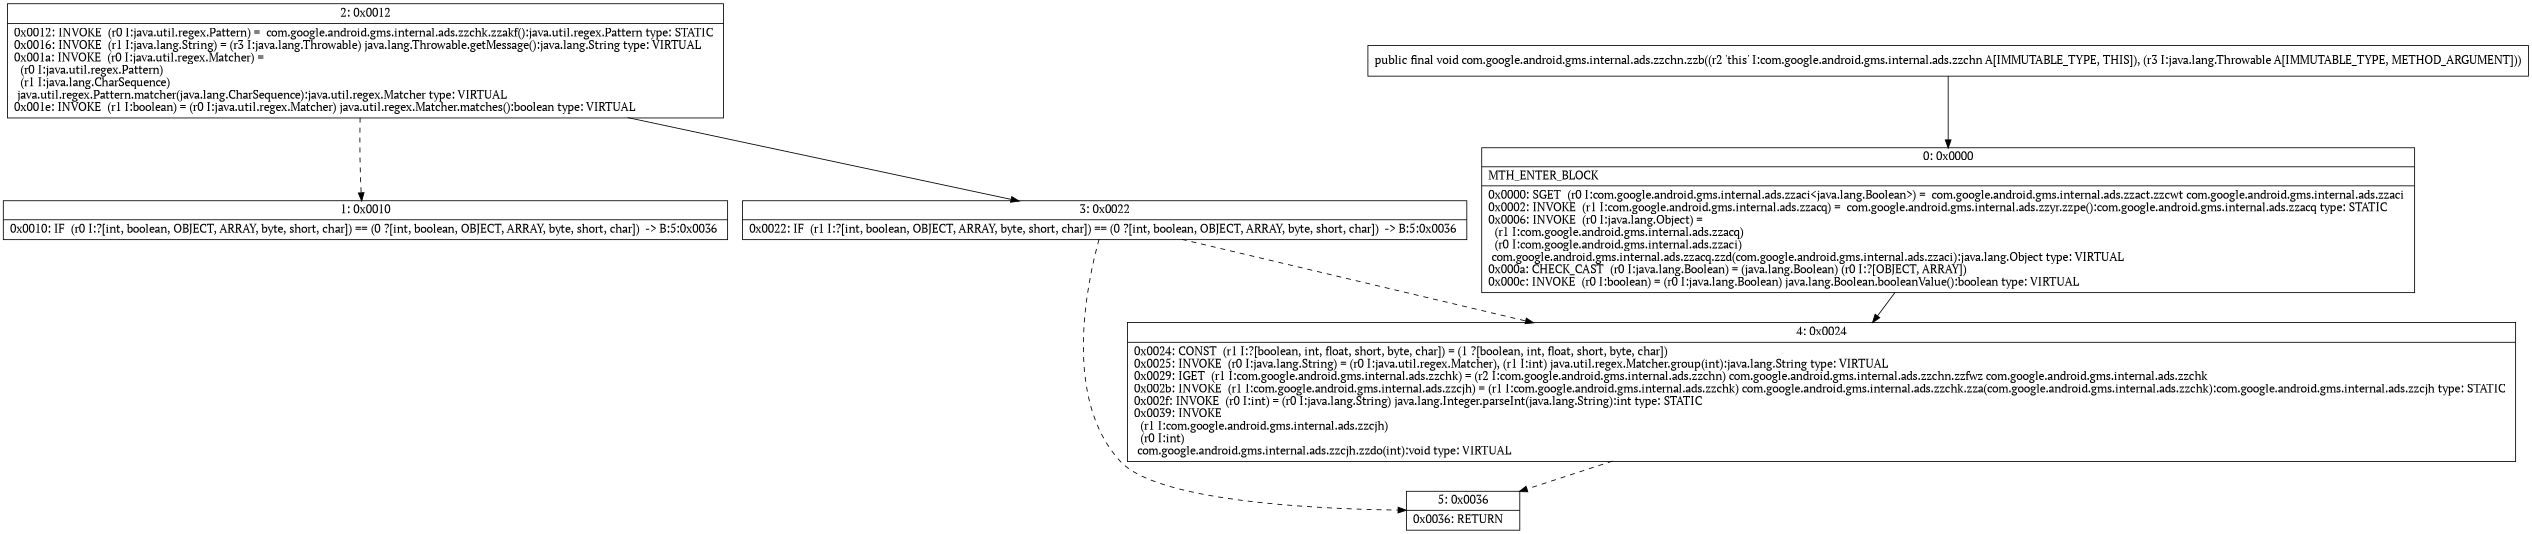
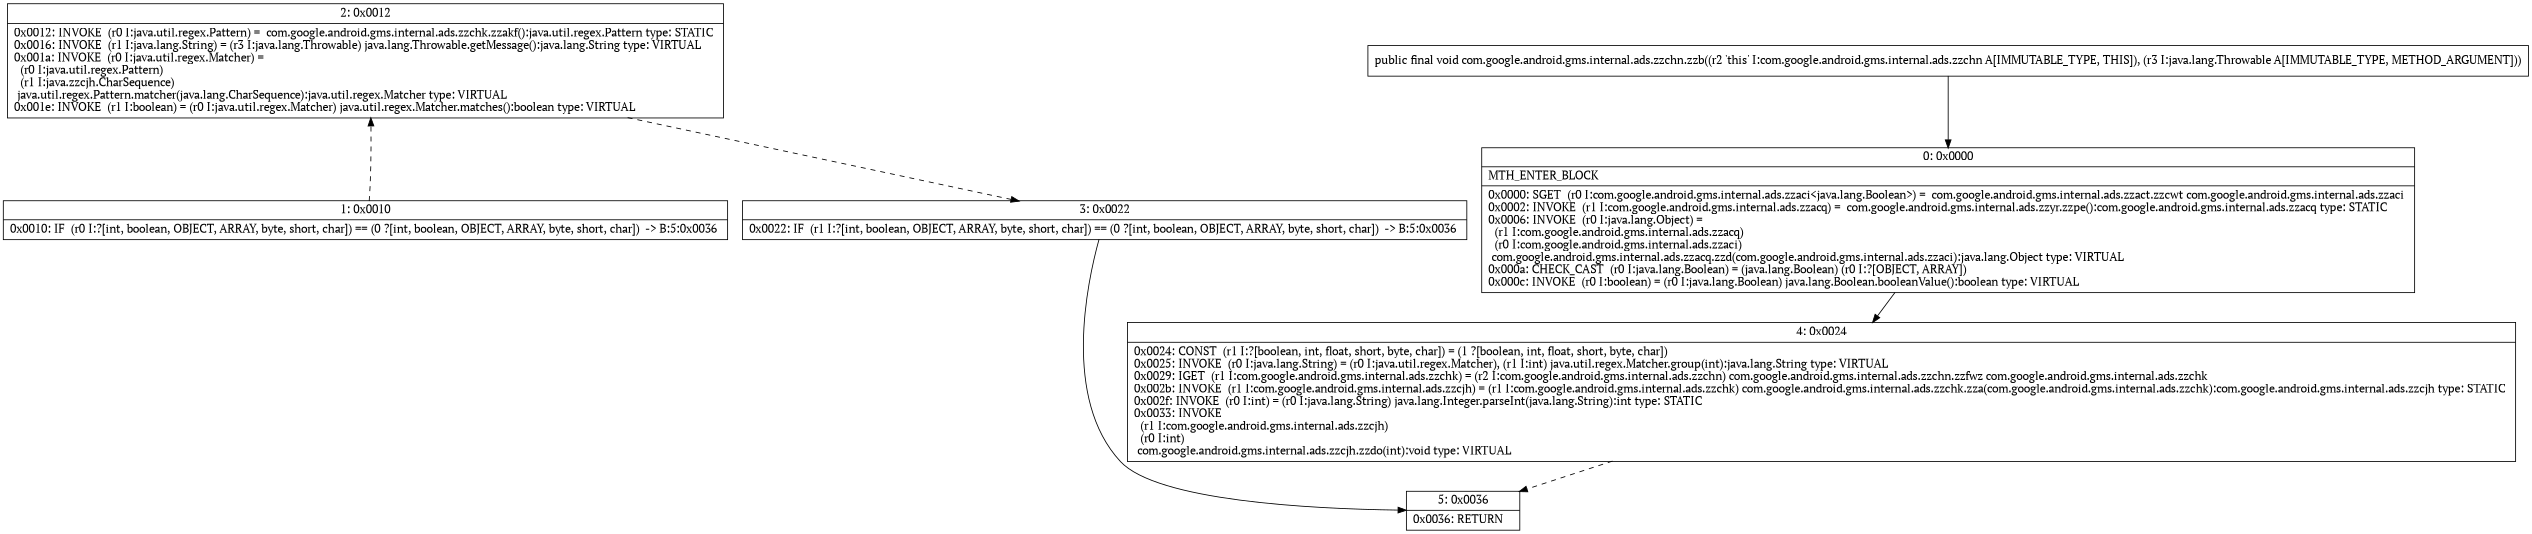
node "2: 0x0012": text "(r1 I:java.lang.CharSequence)" -> "(r1 I:java.zzcjh.CharSequence)"
edge "2: 0x0012" -> "1: 0x0010": reversed
edge "2: 0x0012" -> "3: 0x0022": style solid -> dashed
edge "3: 0x0022" -> "4: 0x0024": removed
node "4: 0x0024": text "0x0039: INVOKE" -> "0x0033: INVOKE"
edge "3: 0x0022" -> "5: 0x0036": style dashed -> solid
